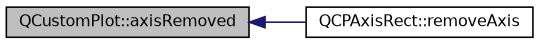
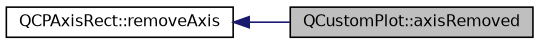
edge "QCPAxisRect::removeAxis" -> "QCustomPlot::axisRemoved": reversed
